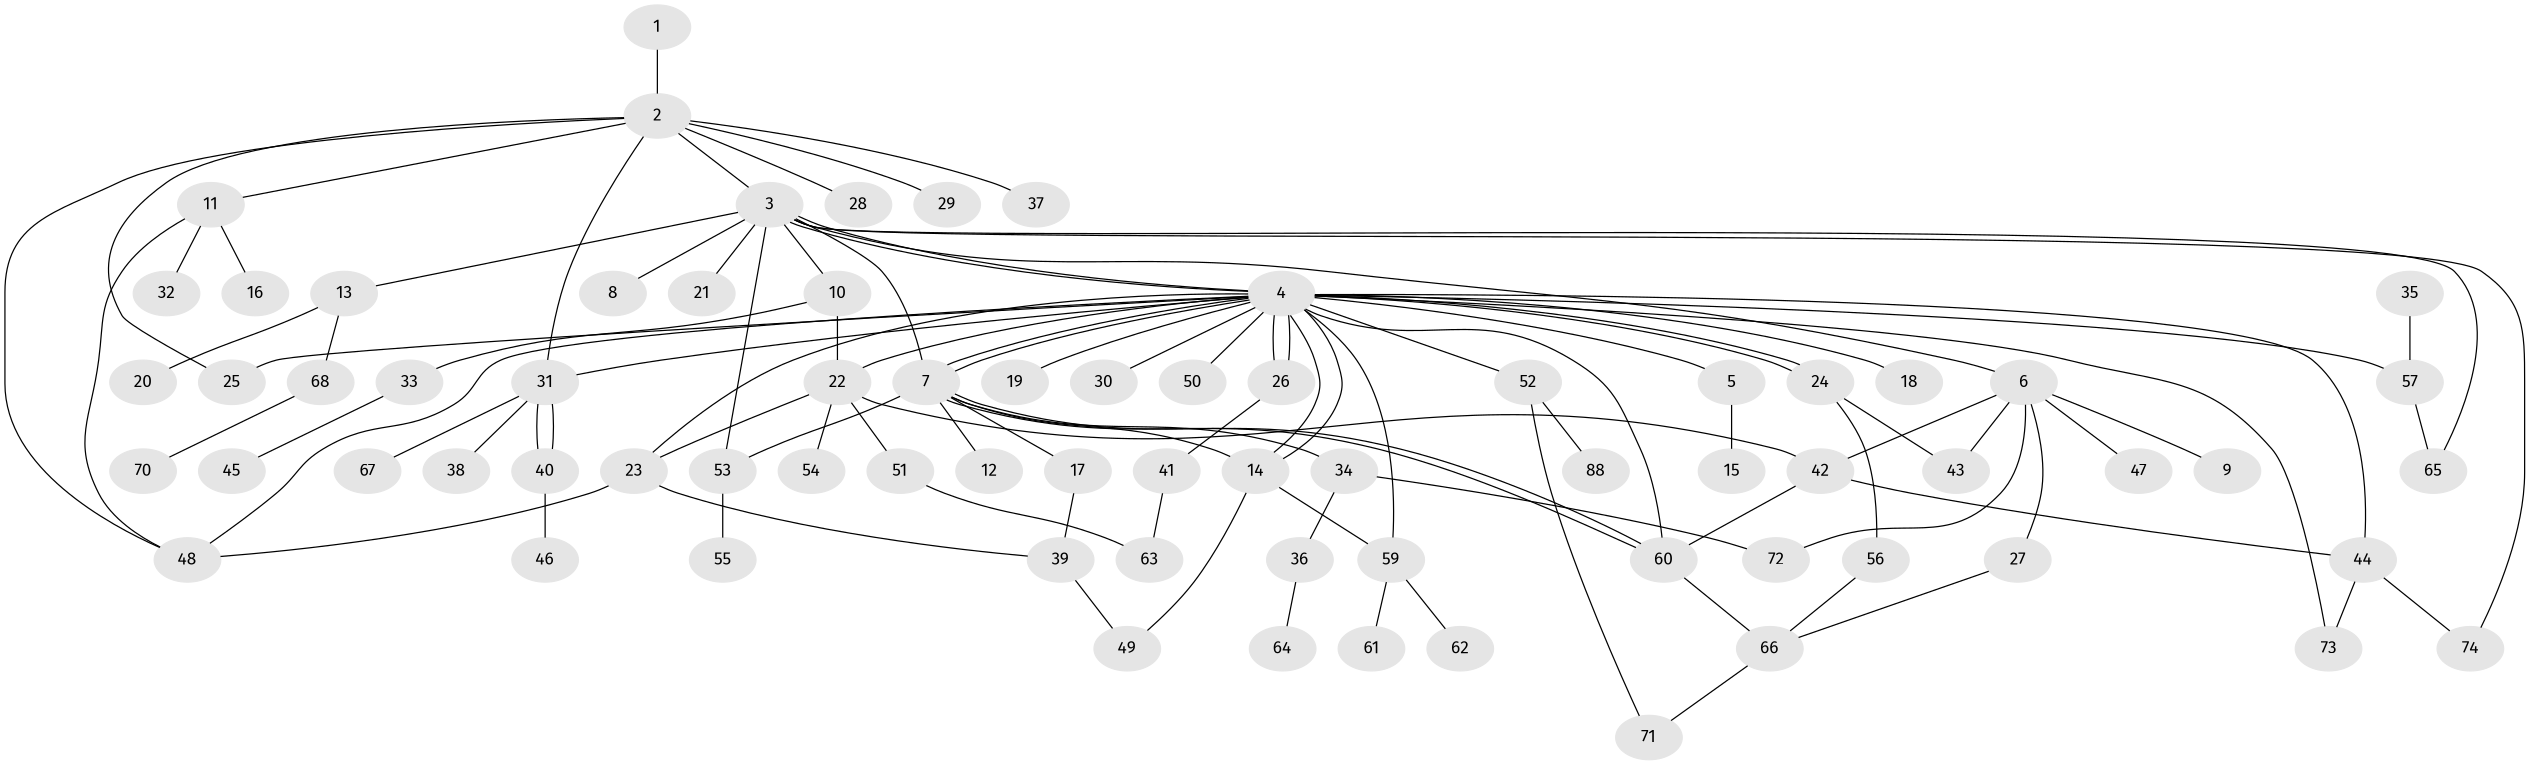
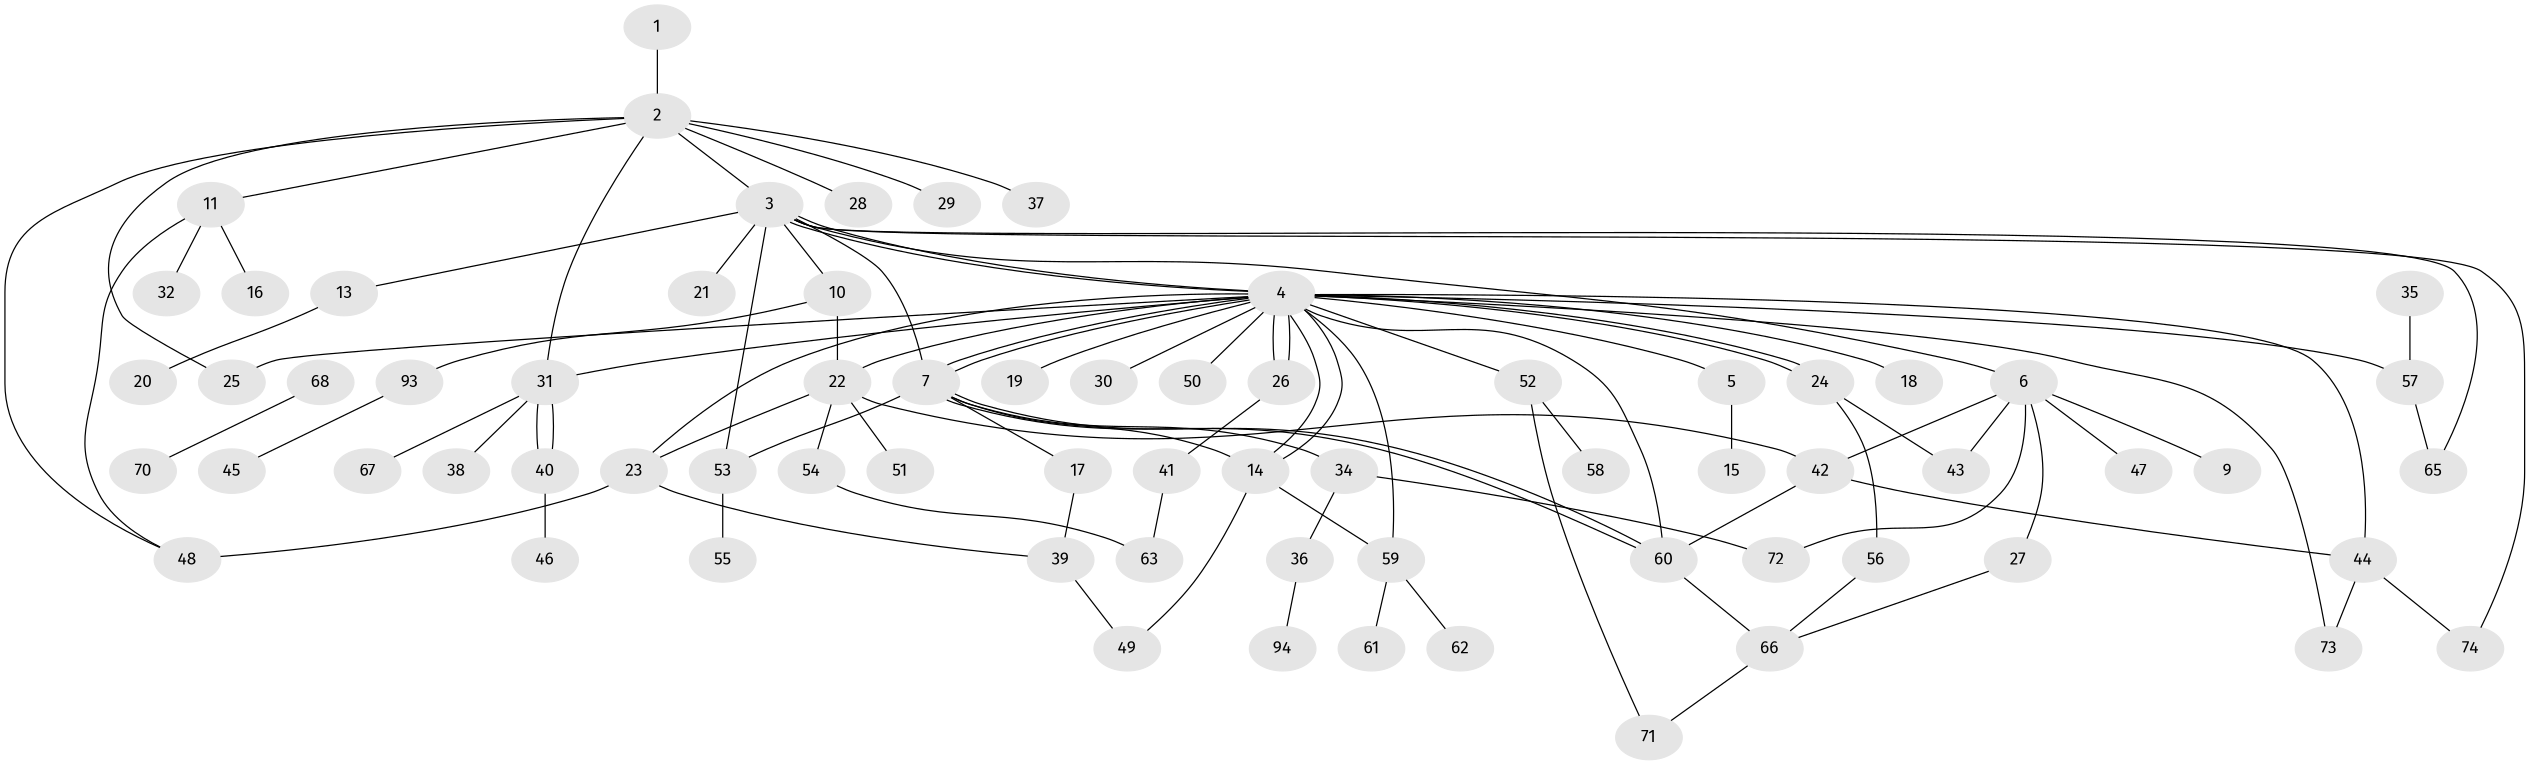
node "8": removed
edge "13" -- "68": removed
edge "4" -- "48": removed
node "33": label "33" -> "93"
node "12": removed
node "88": label "88" -> "58"
edge "51" -- "63": now "54" -- "63"
node "64": label "64" -> "94"
